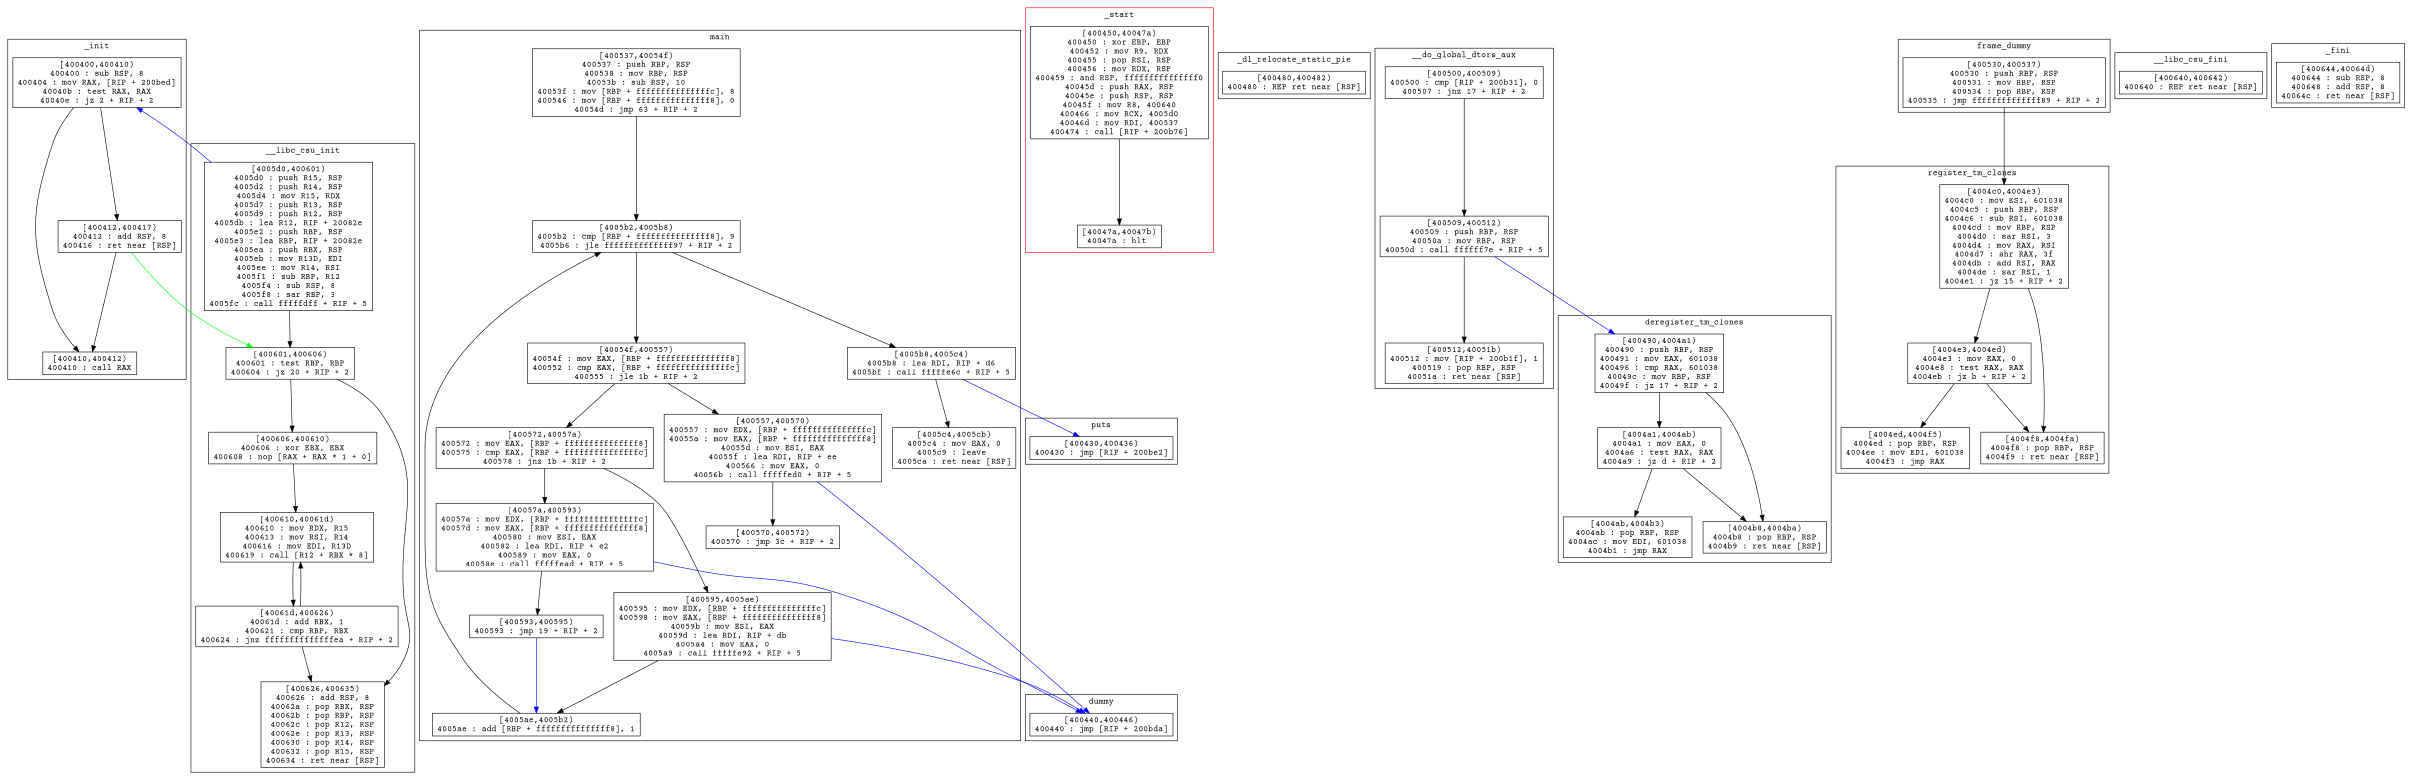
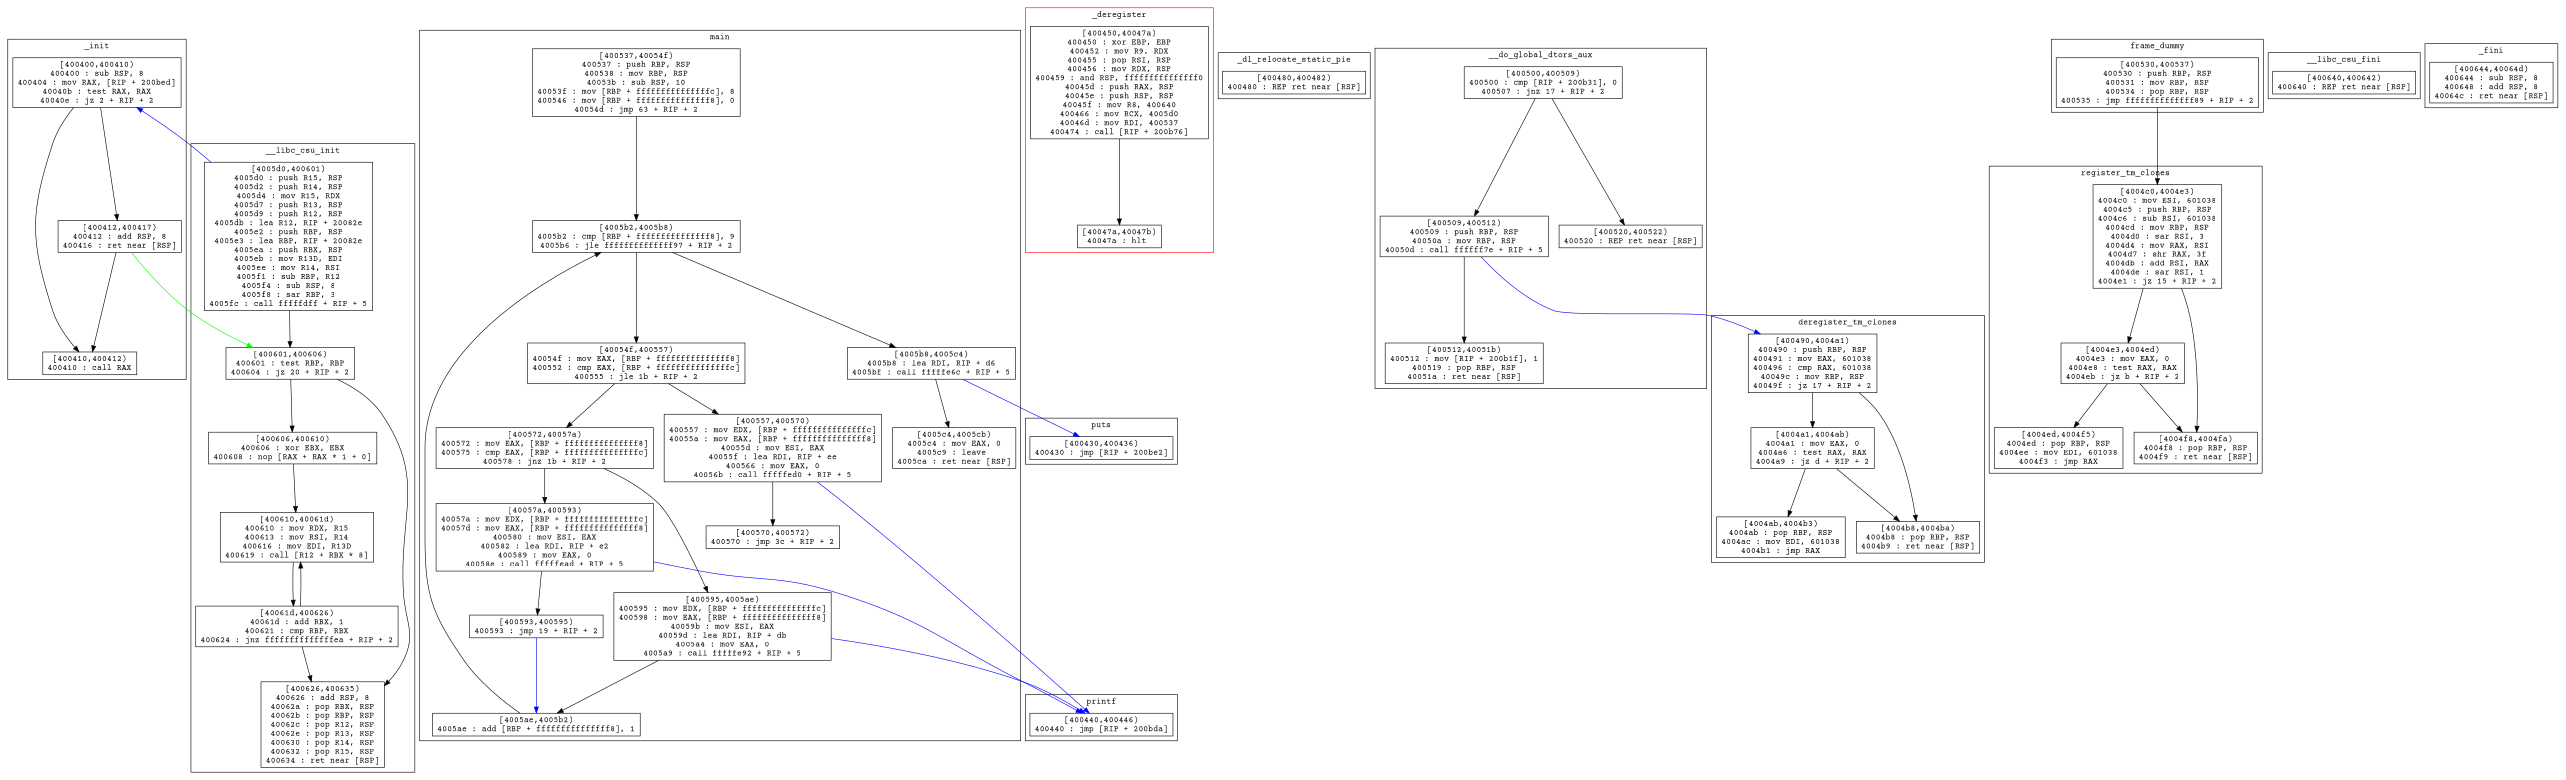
cluster "_start": label "_start" -> "_deregister"
node "[400520,400522) 400520 : REP ret near [RSP]": added
cluster "dummy": label "dummy" -> "printf"
